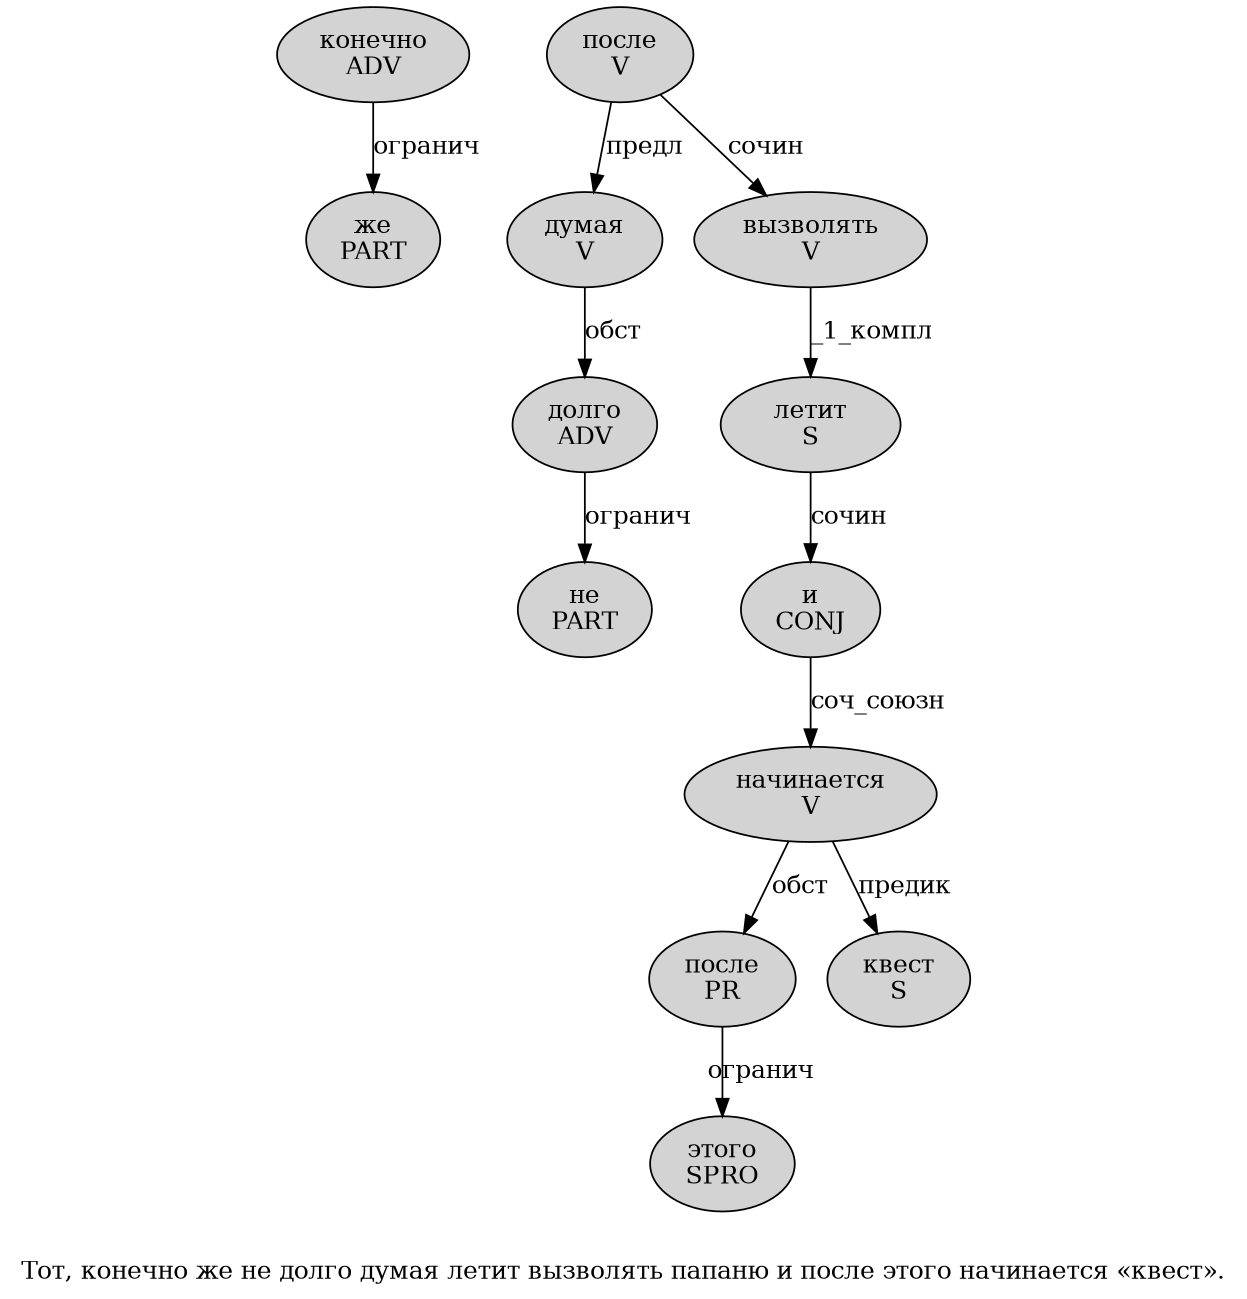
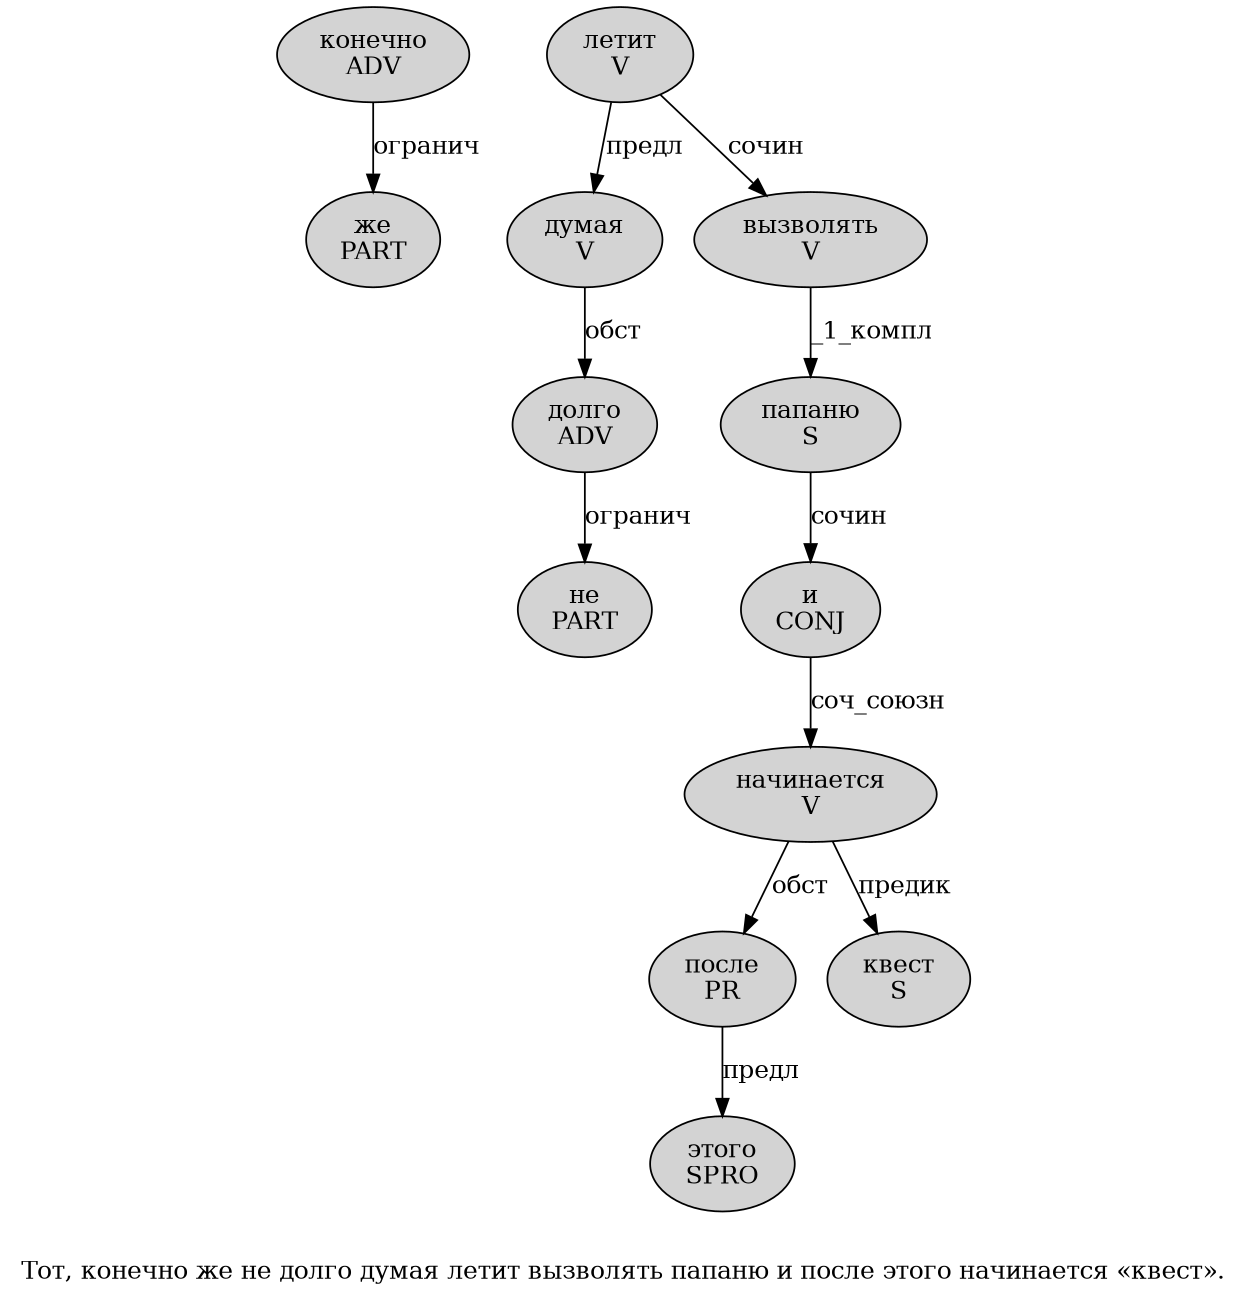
node "после V": label "после V" -> "летит V"
node "летит S": label "летит S" -> "папаню S"
edge "после PR" -> "этого SPRO": label "огранич" -> "предл"
